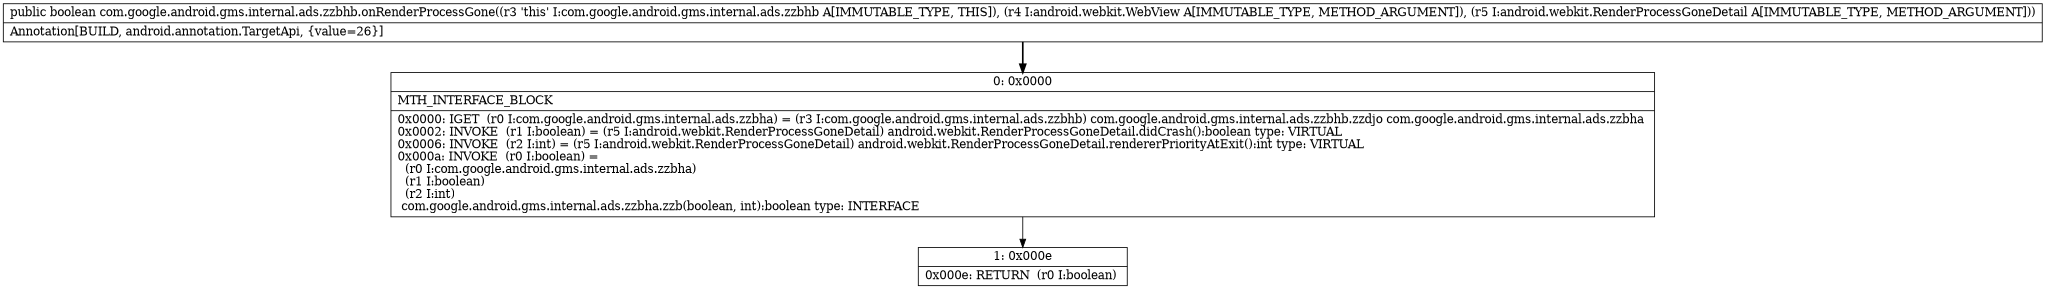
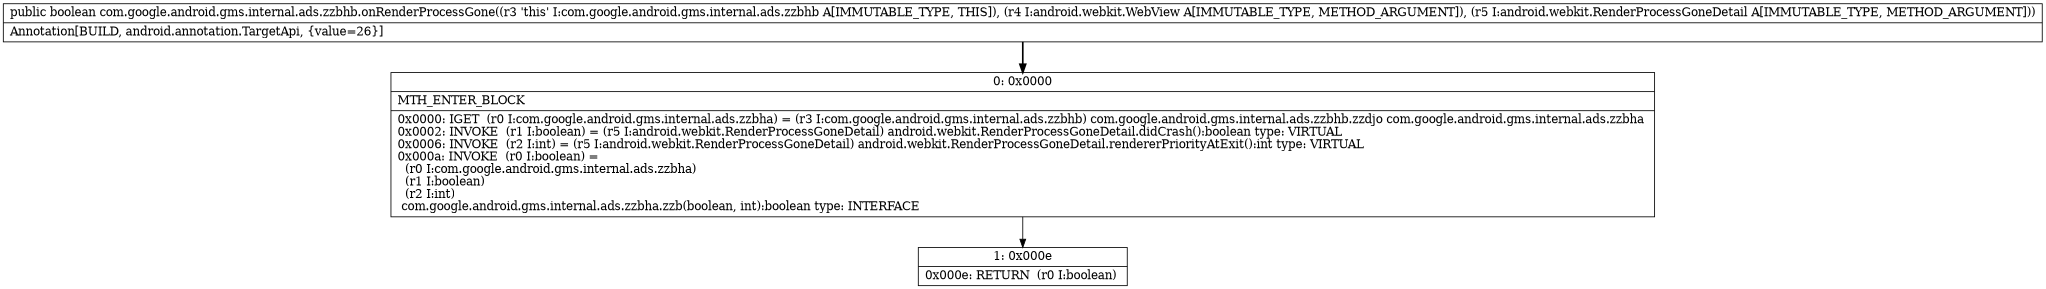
node "0: 0x0000": text "MTH_INTERFACE_BLOCK" -> "MTH_ENTER_BLOCK"
